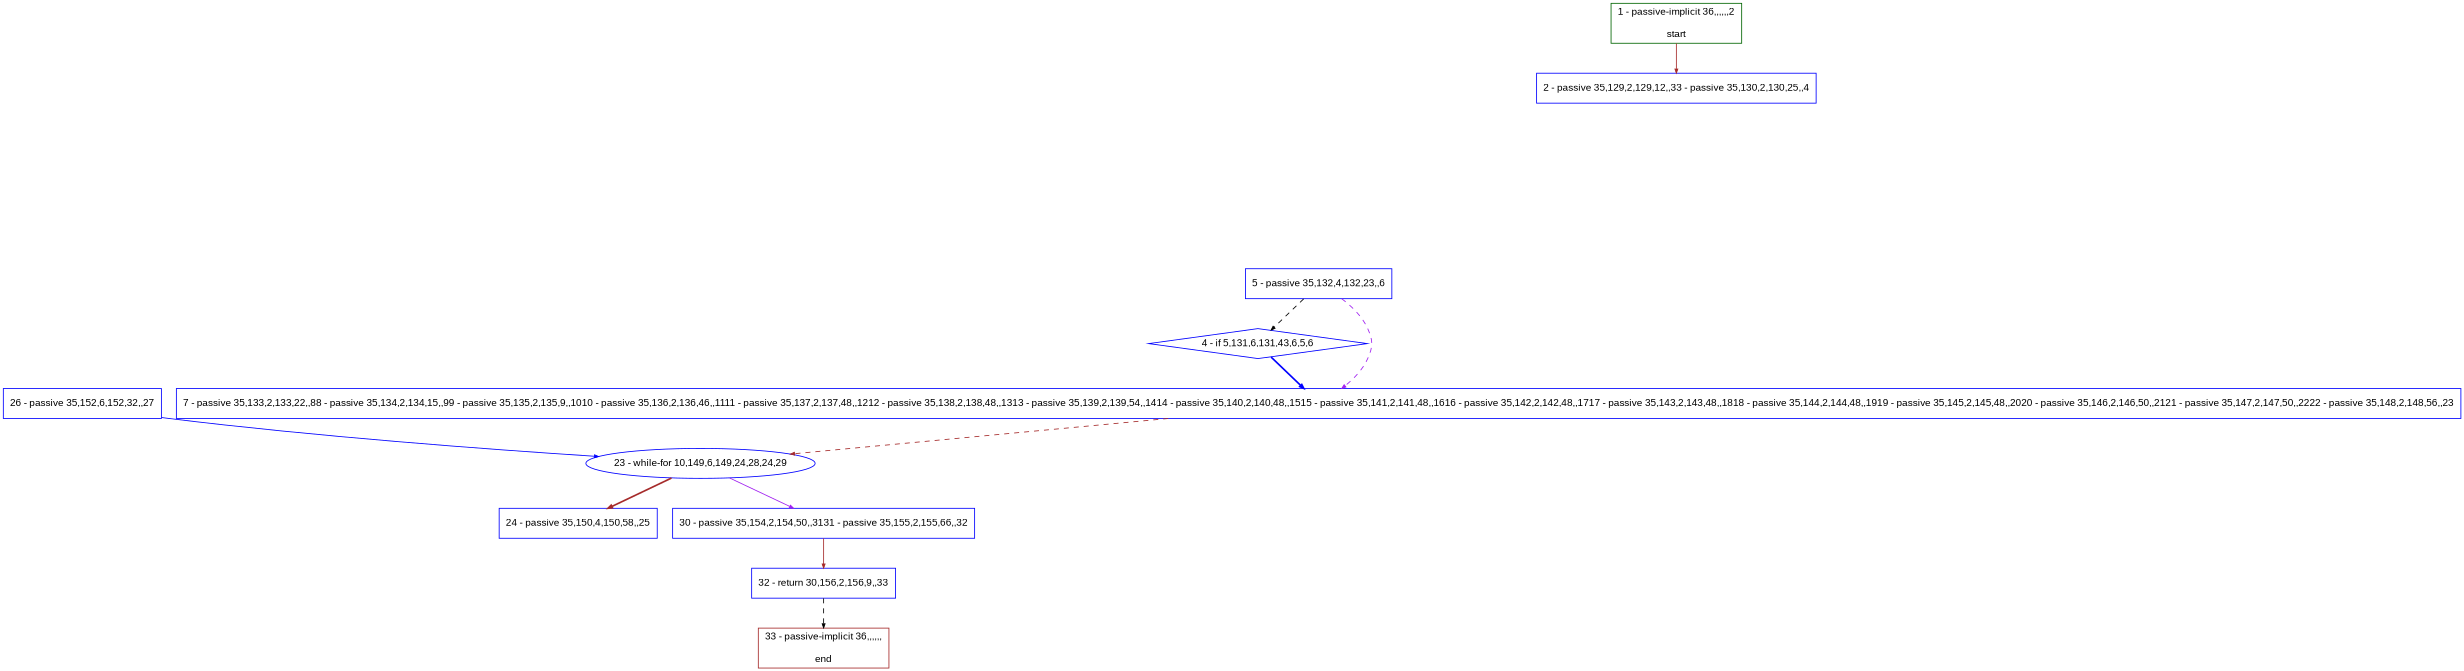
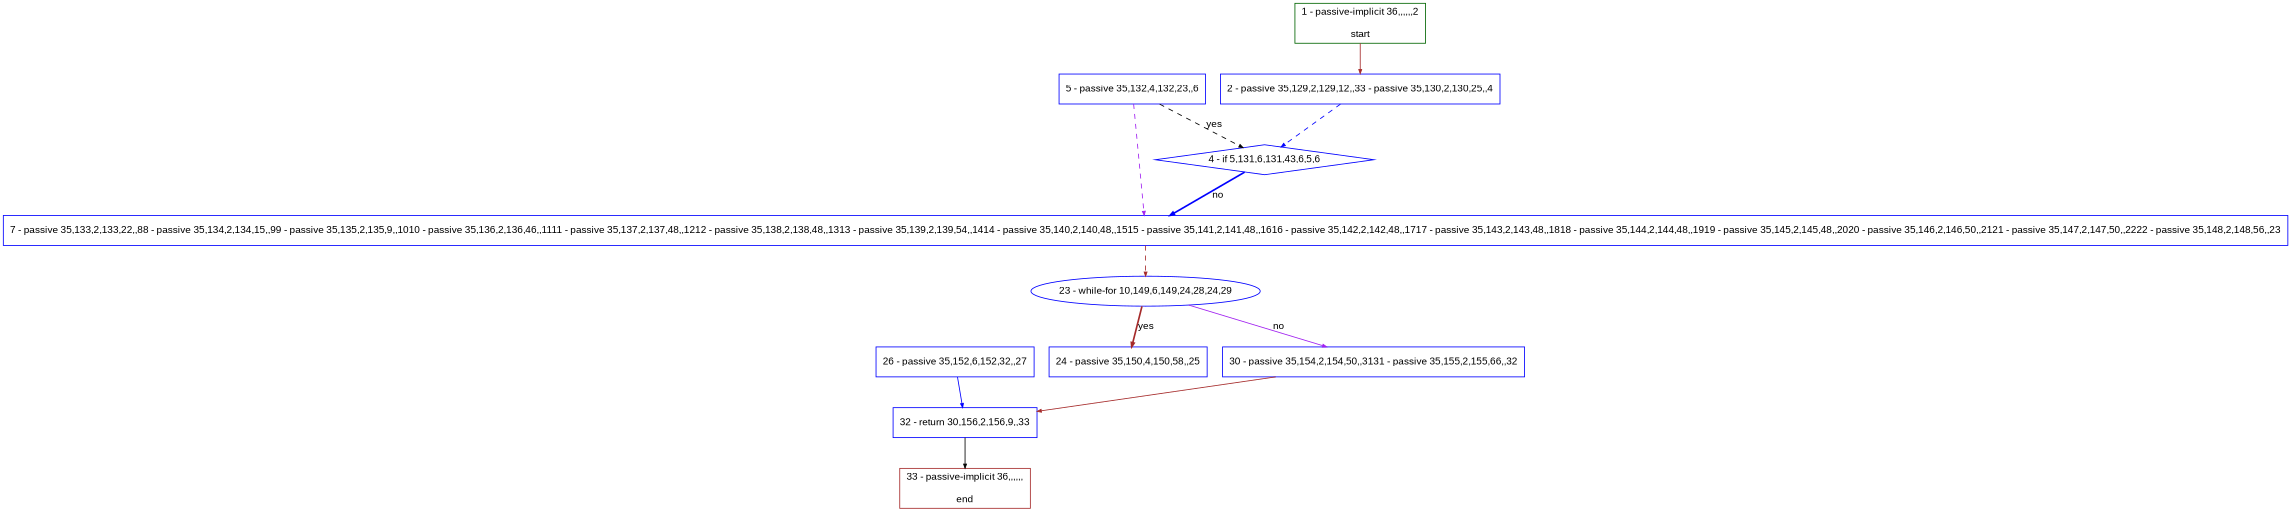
edge "2 - passive 35,129,2,129,12,,33 - passive 35,130,2,130,25,,4" -> "4 - if 5,131,6,131,43,6,5,6": added
edge "26 - passive 35,152,6,152,32,,27" -> "23 - while-for 10,149,6,149,24,28,24,29": now "26 - passive 35,152,6,152,32,,27" -> "32 - return 30,156,2,156,9,,33"
edge "32 - return 30,156,2,156,9,,33" -> "33 - passive-implicit 36,,,,,, end": style dashed -> solid
edge "23 - while-for 10,149,6,149,24,28,24,29" -> "24 - passive 35,150,4,150,58,,25": label "no" -> "yes"
